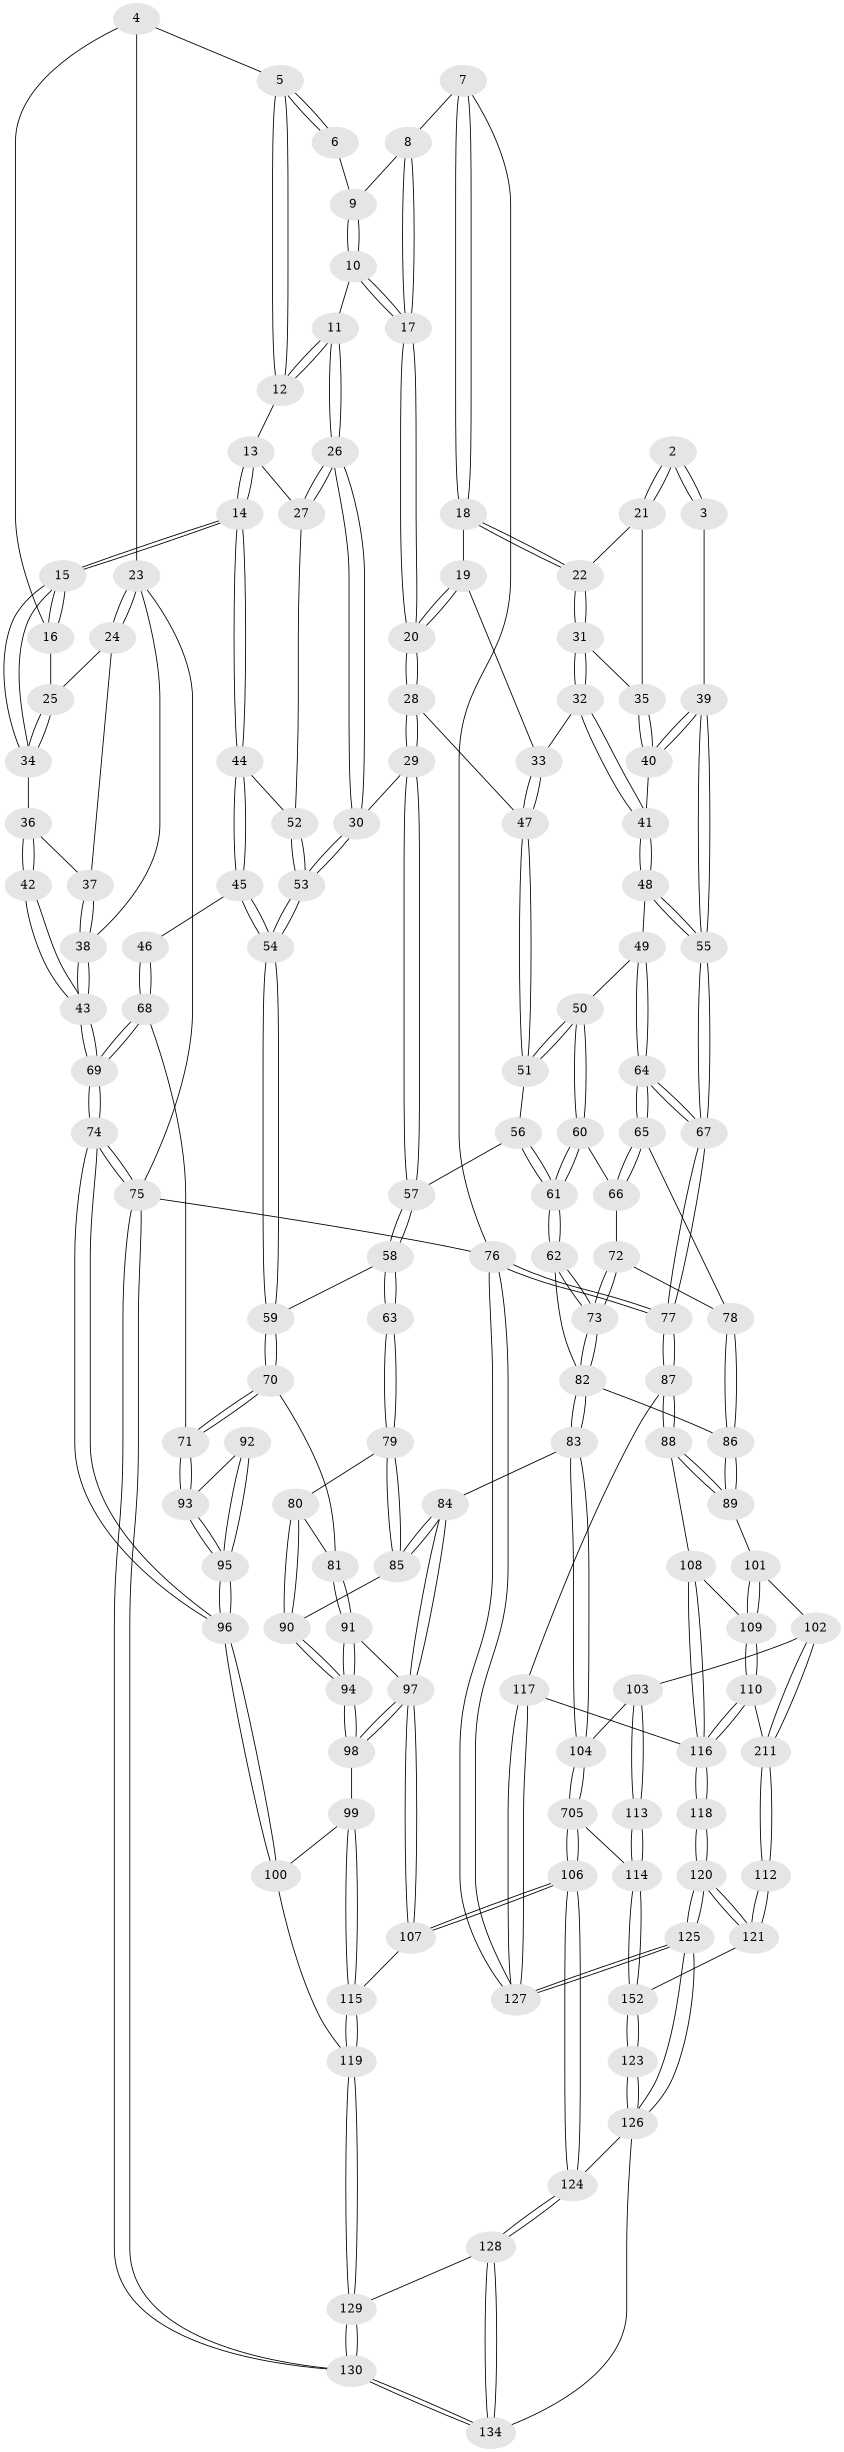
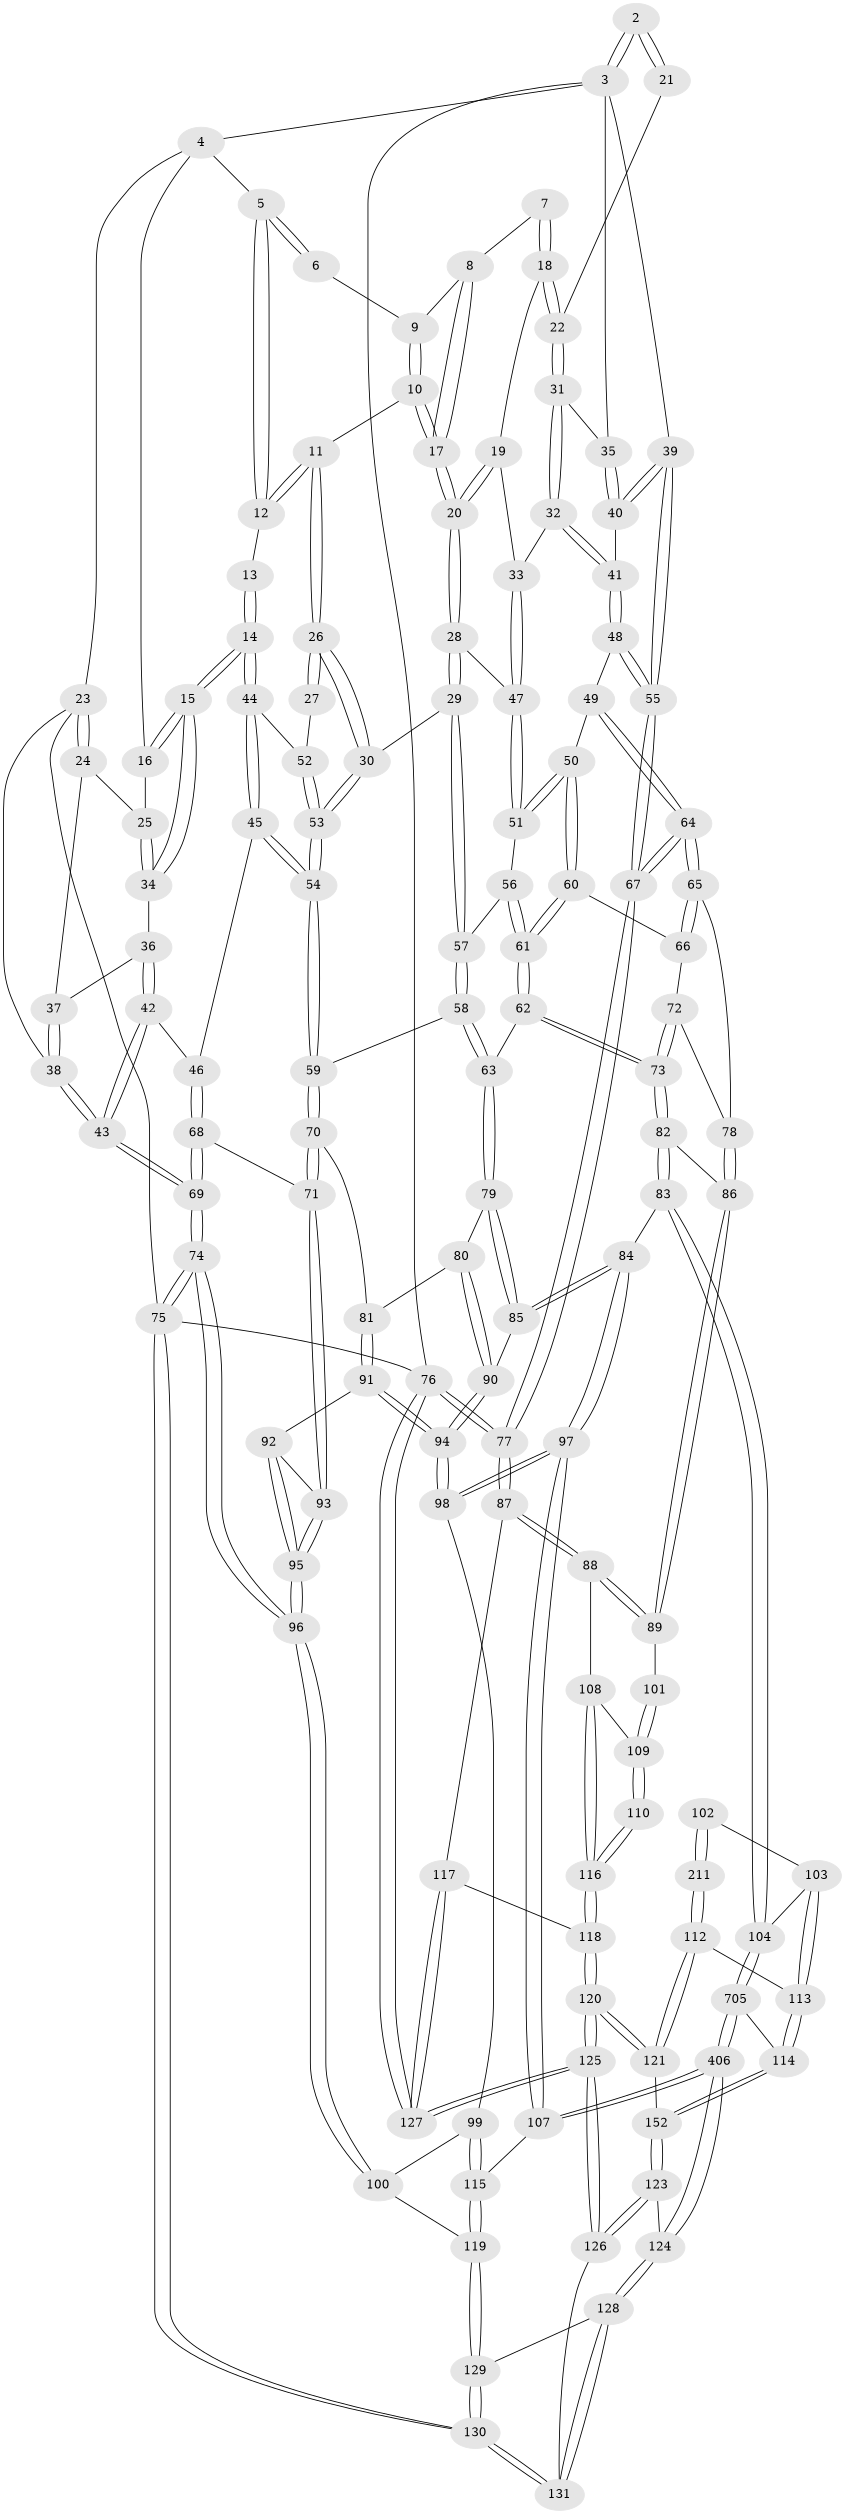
edge "3" -- "4": added
edge "13" -- "27": removed
edge "21" -- "35": now "3" -- "35"
edge "7" -- "76": now "3" -- "76"
edge "42" -- "46": added
edge "62" -- "82": now "62" -- "63"
edge "101" -- "102": removed
edge "91" -- "97": now "91" -- "92"
edge "110" -- "211": removed
edge "117" -- "116": now "117" -- "118"
node "106": label "106" -> "406"
edge "112" -- "113": added
edge "126" -- "124": now "123" -- "124"
node "134": label "134" -> "131"
